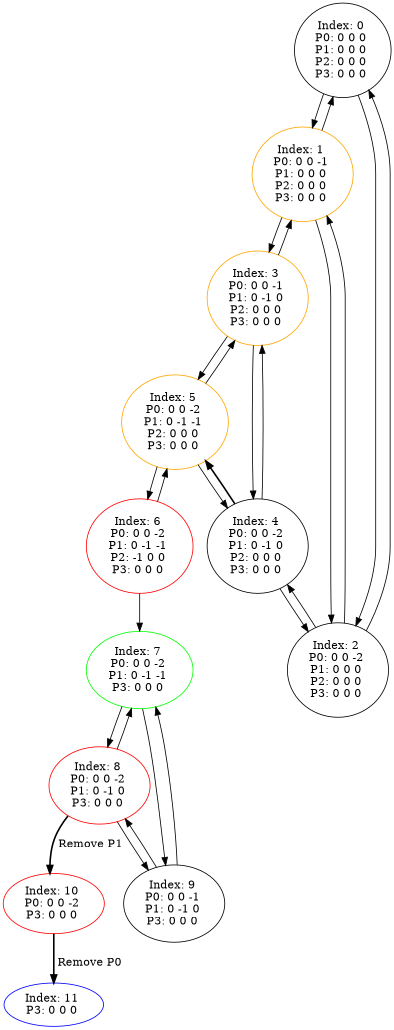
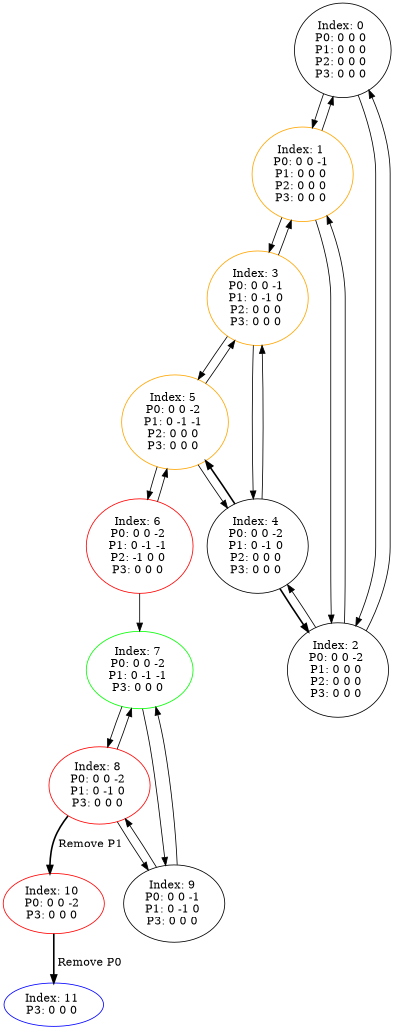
edge "Index: 4 P0: 0 0 -2 P1: 0 -1 0 P2: 0 0 0 P3: 0 0 0" -> "Index: 2 P0: 0 0 -2 P1: 0 0 0 P2: 0 0 0 P3: 0 0 0": style solid -> bold
